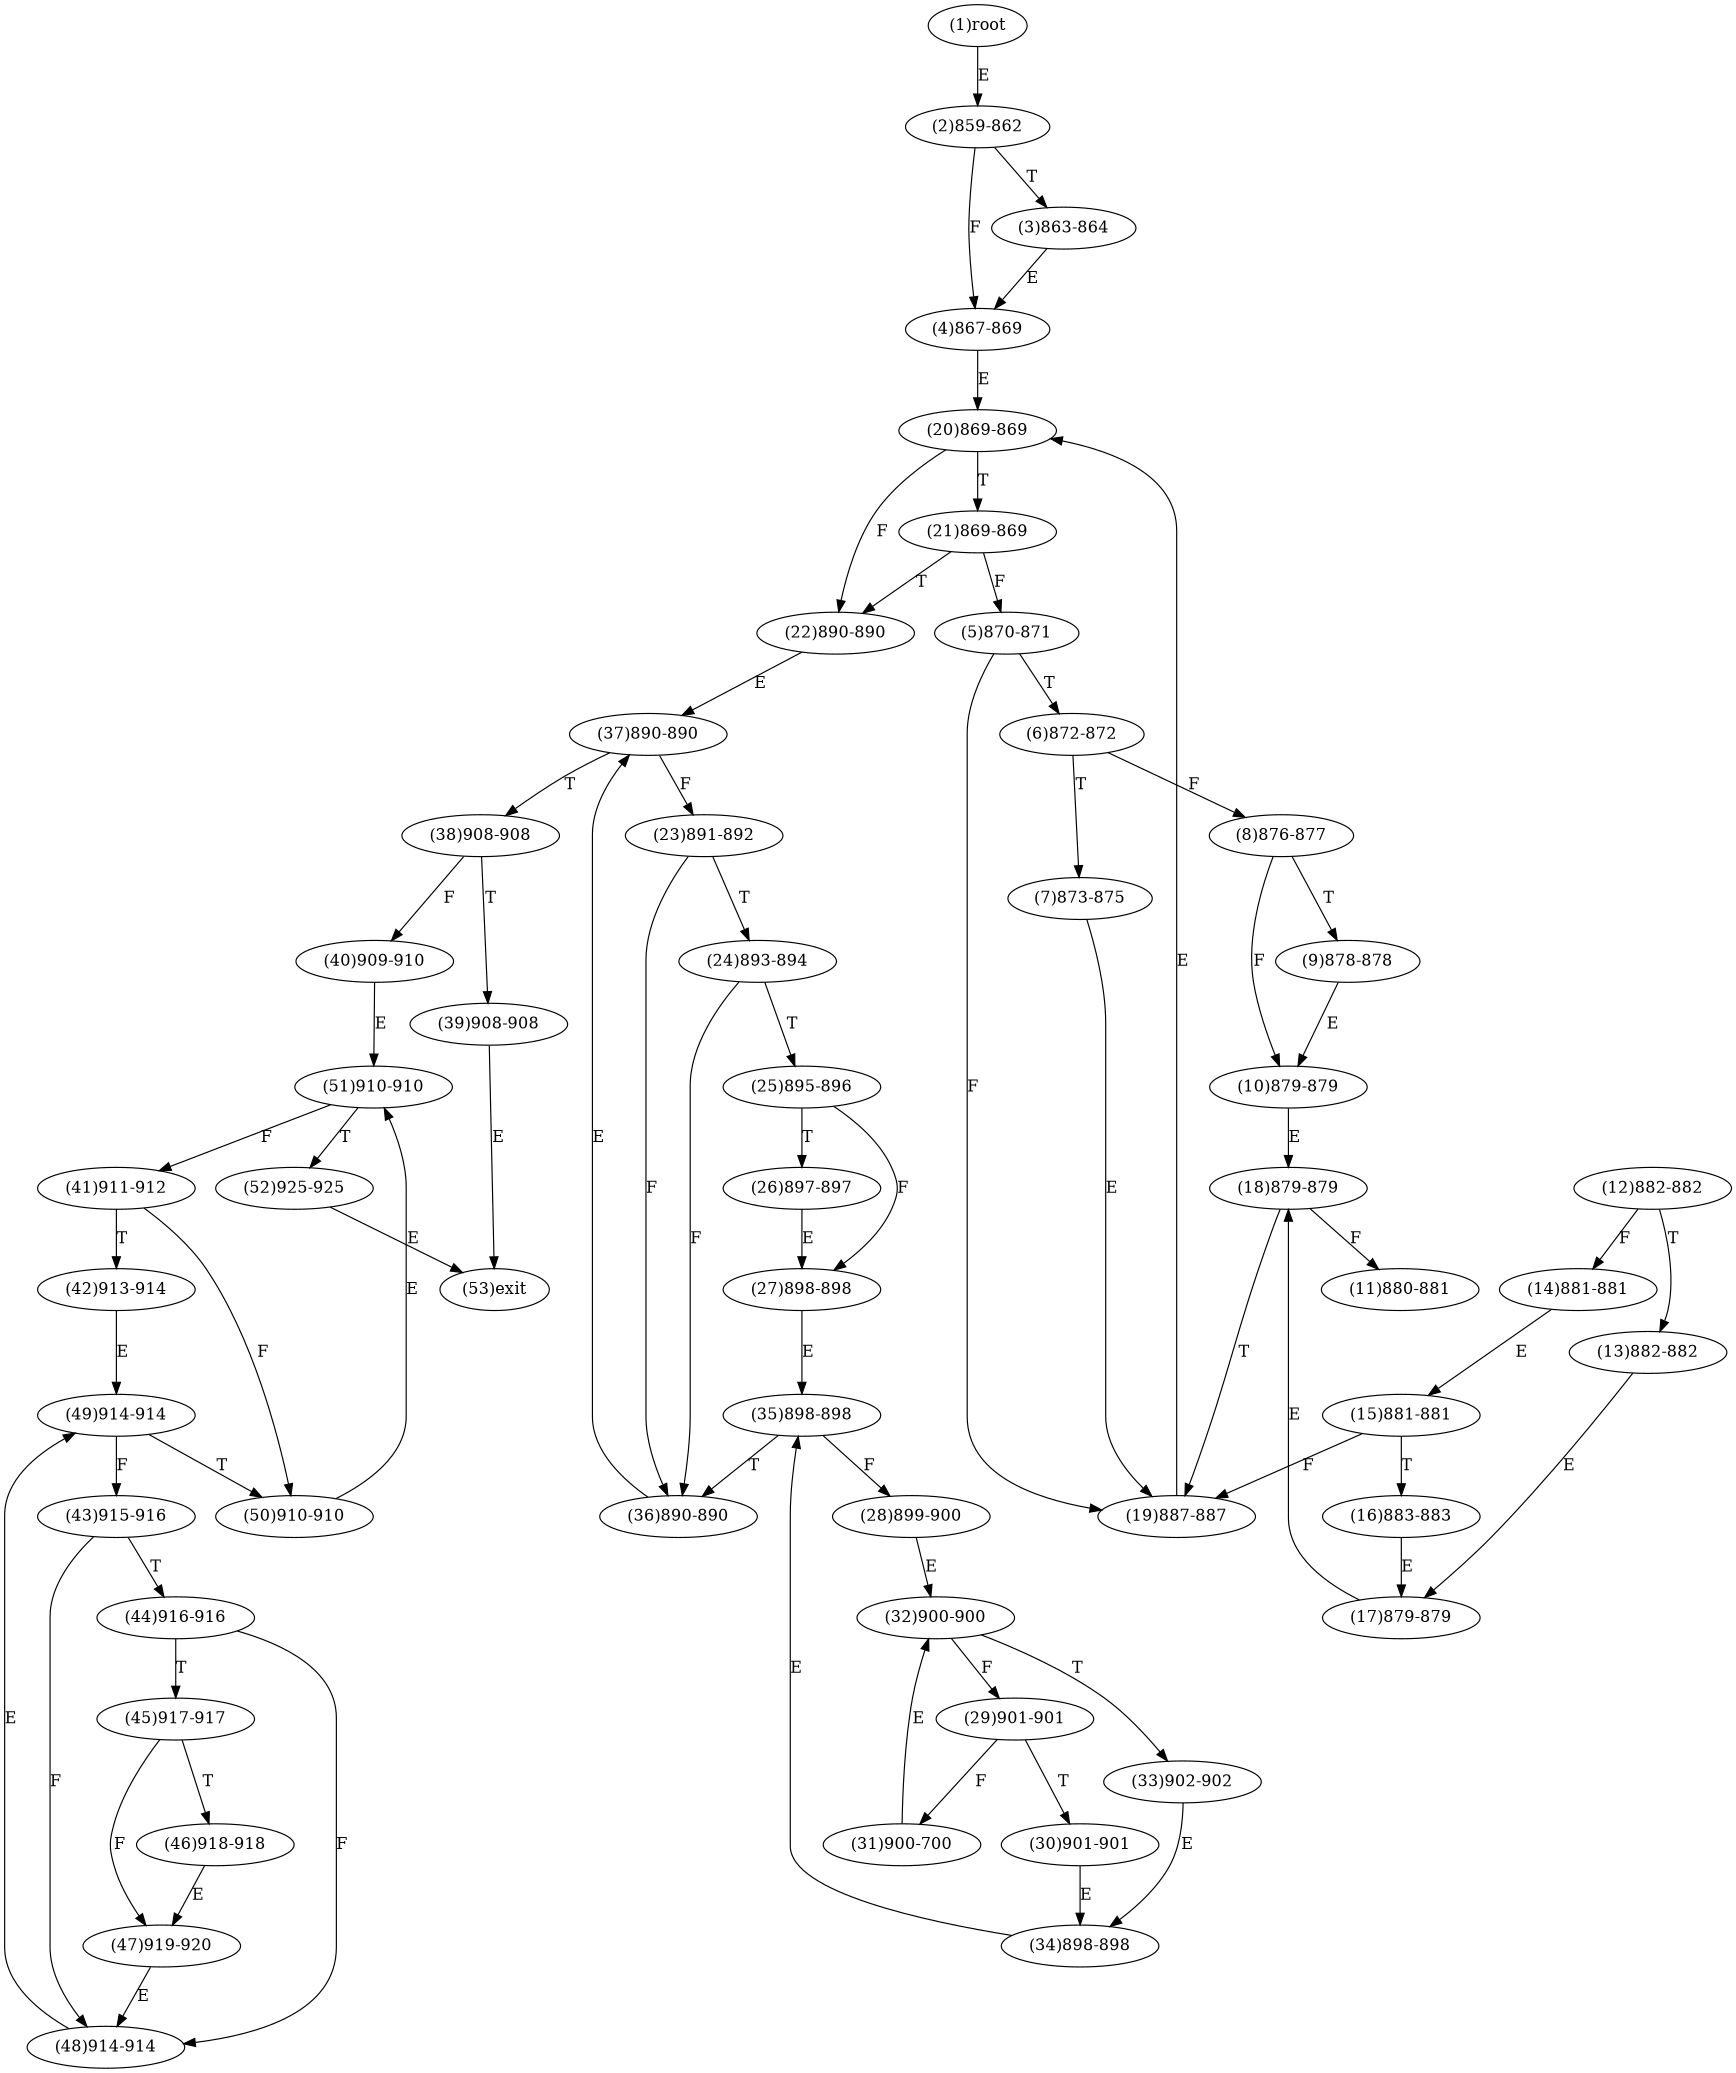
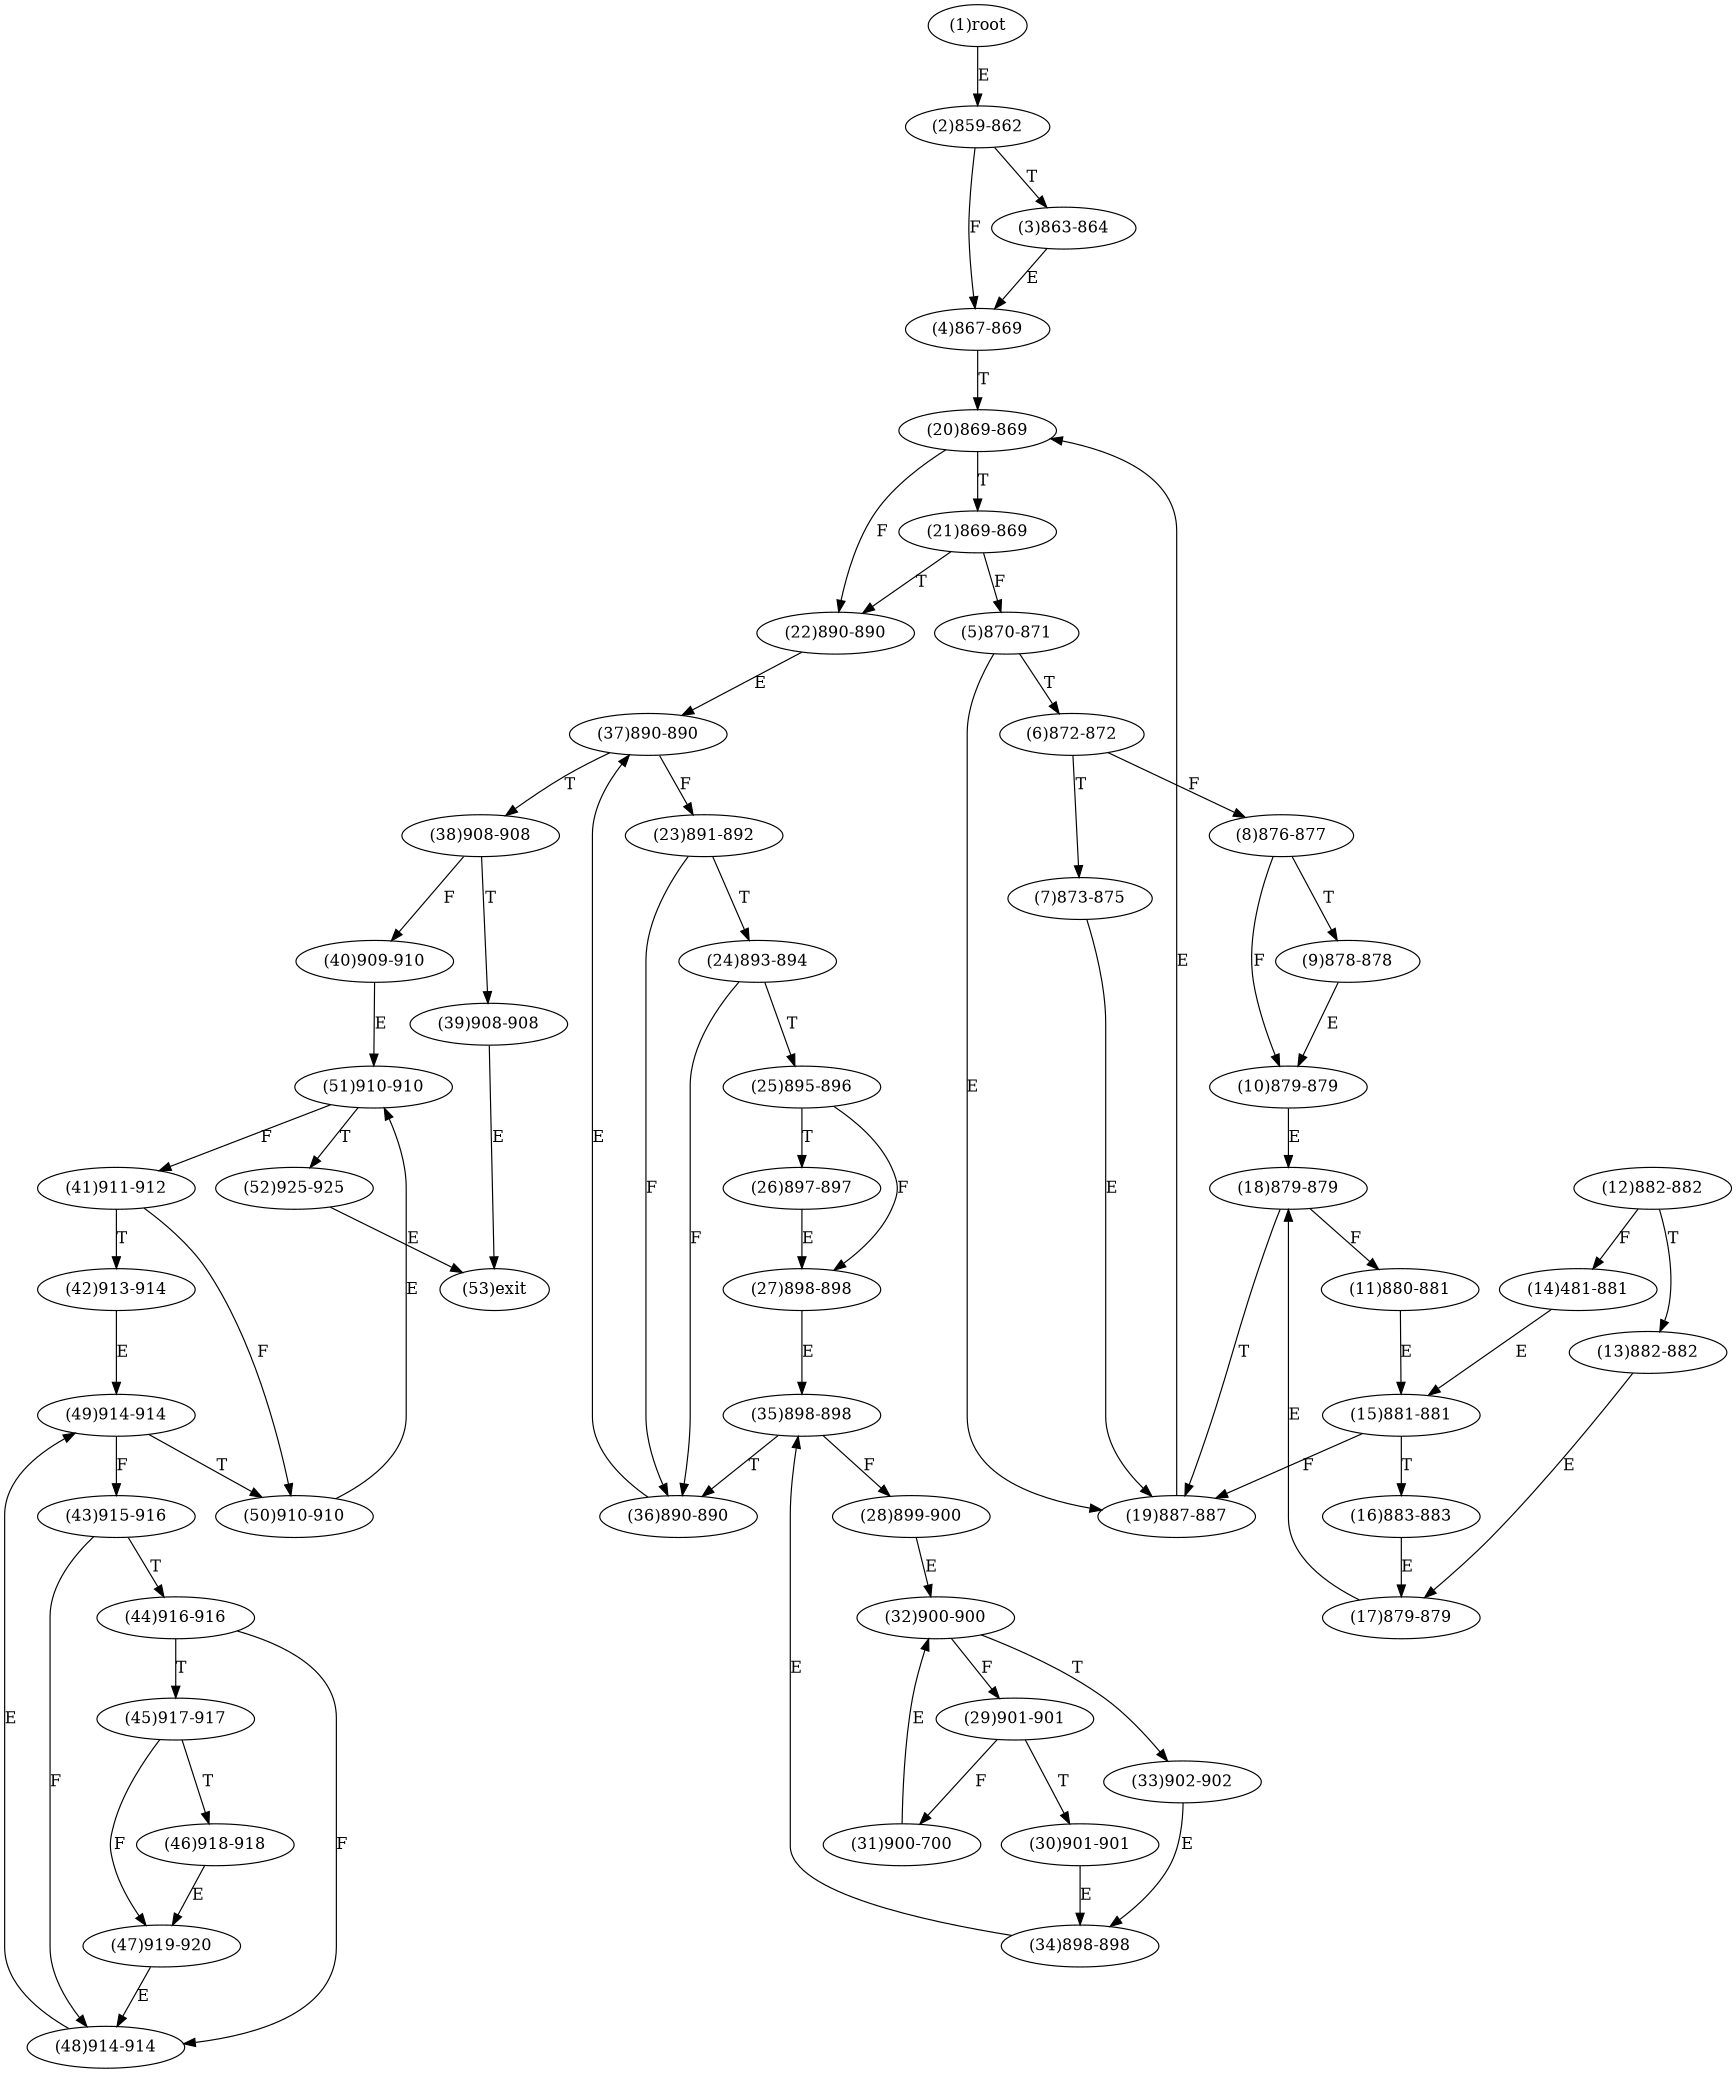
edge "(4)867-869" -> "(20)869-869": label "E" -> "T"
edge "(5)870-871" -> "(19)887-887": label "F" -> "E"
node "(14)881-881": label "(14)881-881" -> "(14)481-881"
edge "(11)880-881" -> "(15)881-881": added, label "E"
